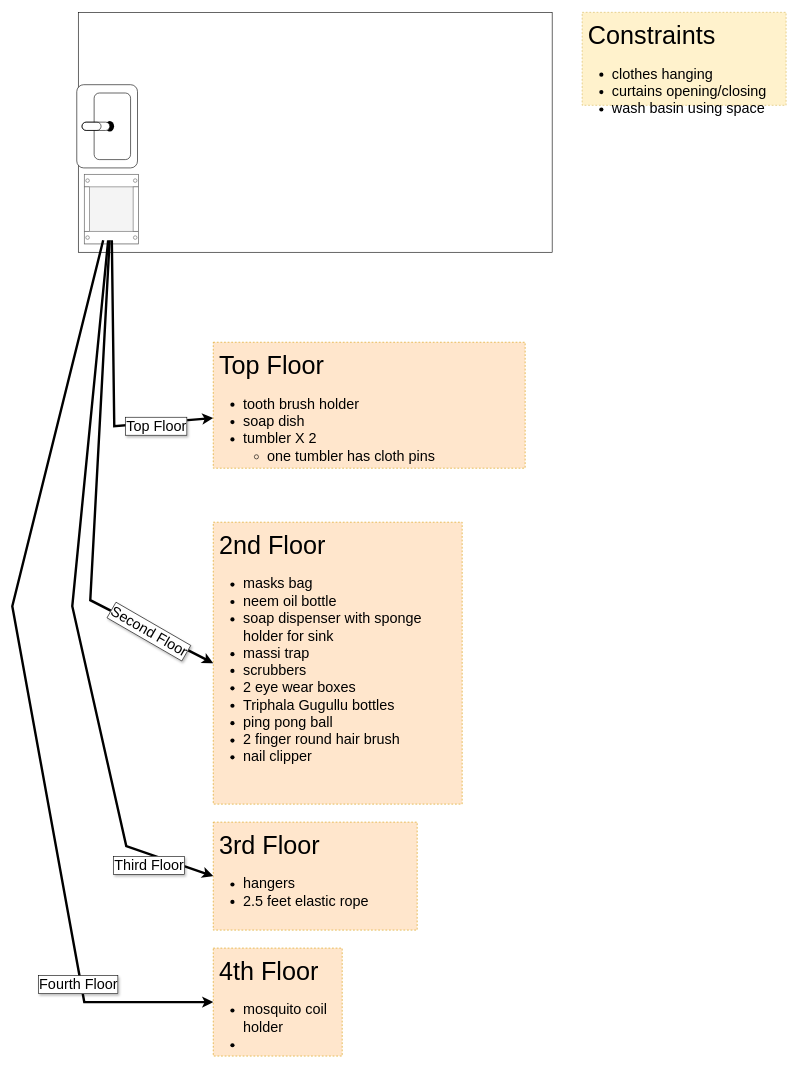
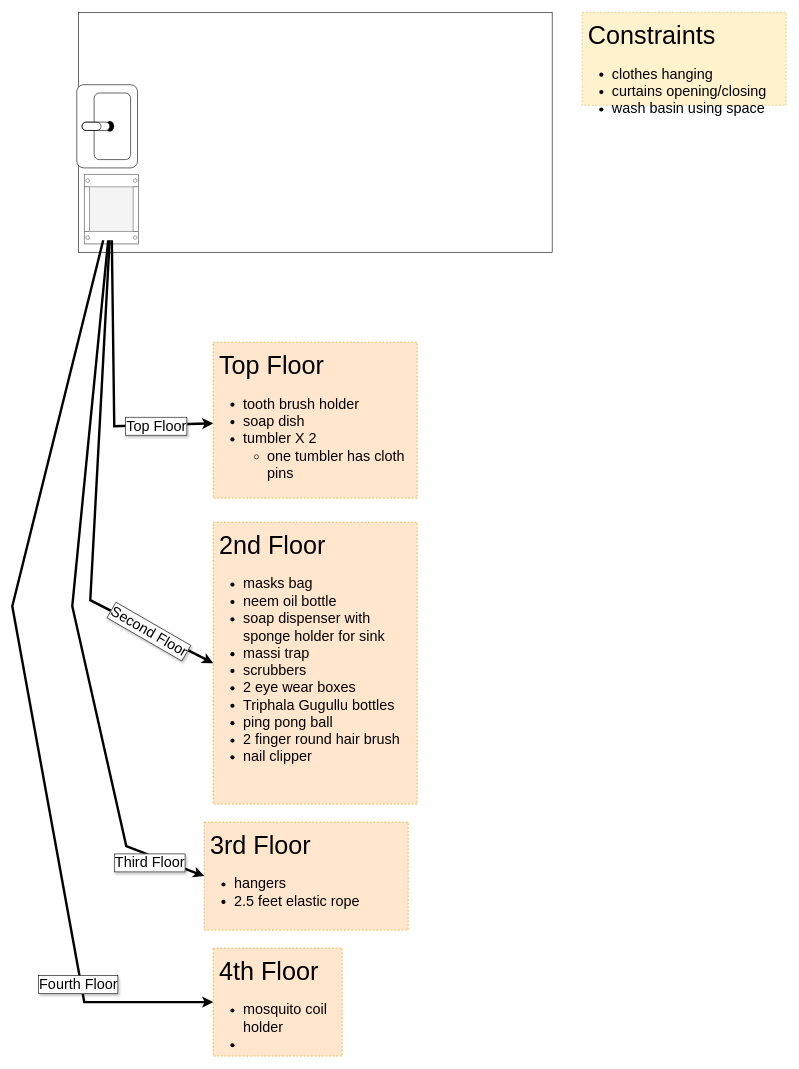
node "Top Floor tooth brush holder soap dish tumbler X 2 one tumbler has cloth pins": size 312x126 -> 204x156
node "2nd Floor masks bag neem oil bottle soap dispenser with sponge holder for sink massi trap scrubbers 2 eye wear boxes Triphala Gugullu bottles ping pong ball 2 finger round hair brush nail clipper": size 249x282 -> 204x282
node "3rd Floor hangers 2.5 feet elastic rope": moved (315, 876) -> (306, 876)
